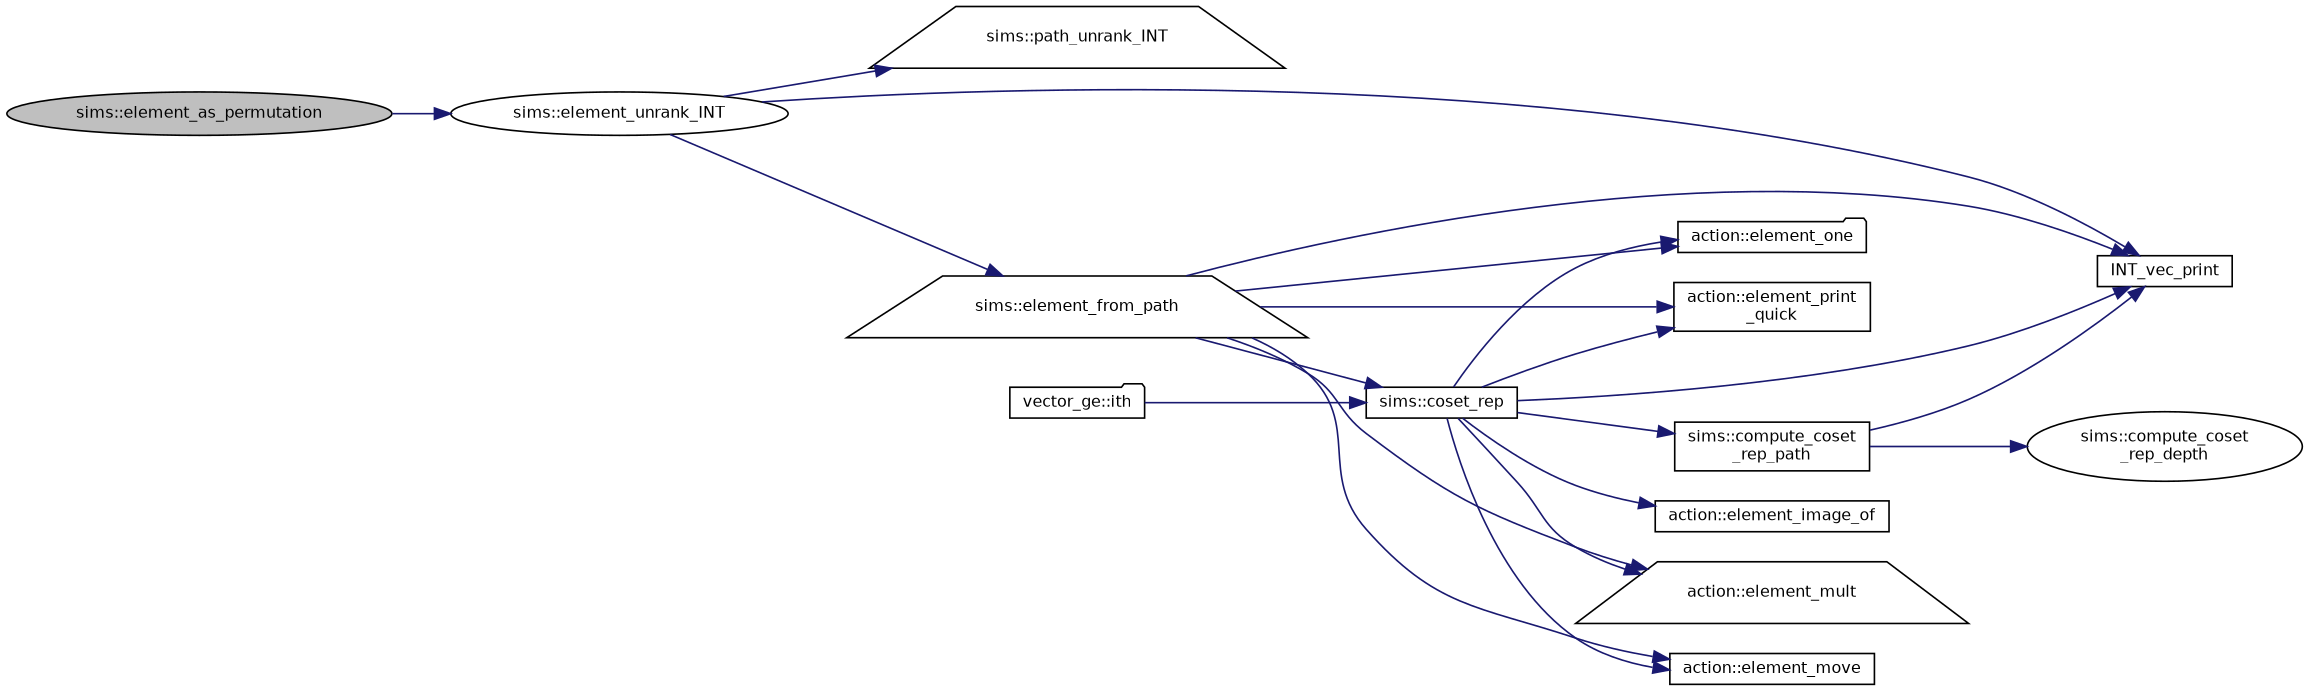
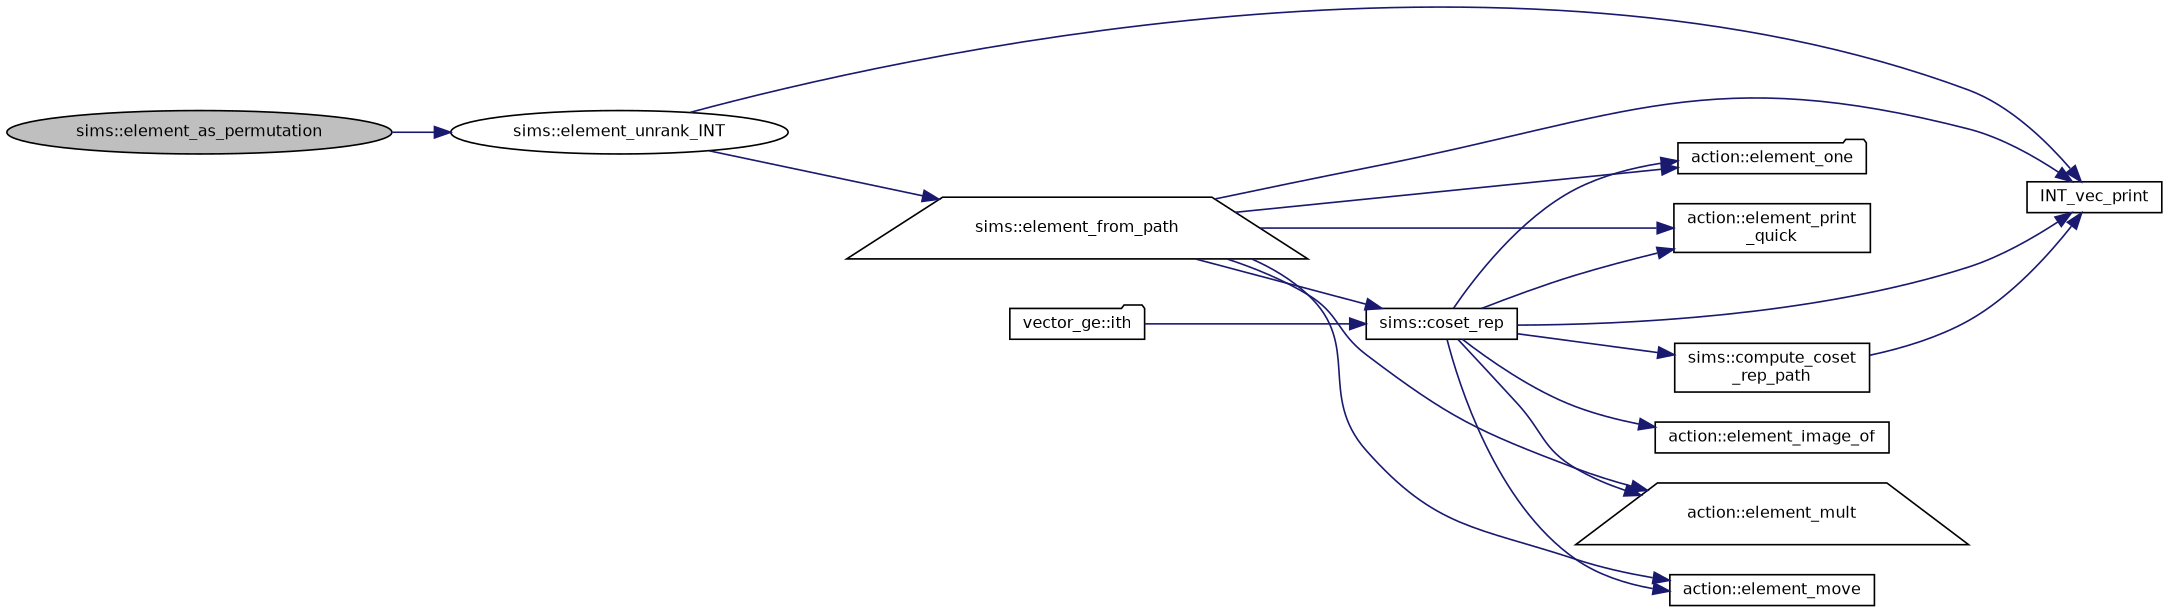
node "sims::path_unrank_INT": removed
node "sims::compute_coset _rep_depth": removed
